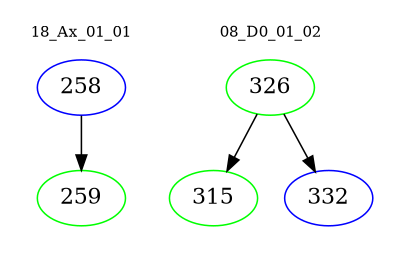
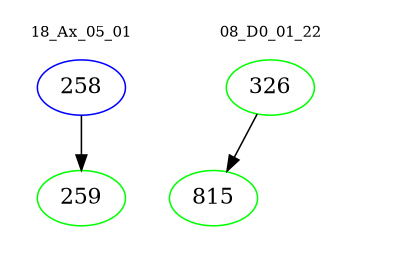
cluster "18_Ax_01_01": label "18_Ax_01_01" -> "18_Ax_05_01"
cluster "08_D0_01_02": label "08_D0_01_02" -> "08_D0_01_22"
node "315": label "315" -> "815"
node "332": removed
